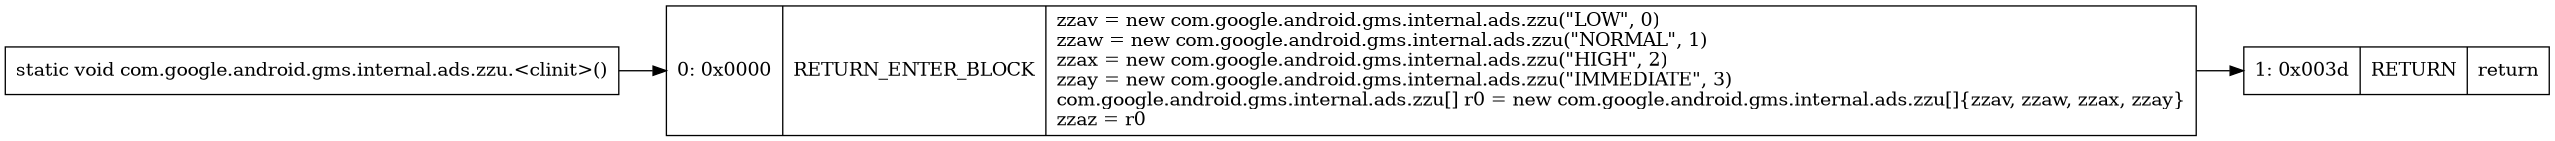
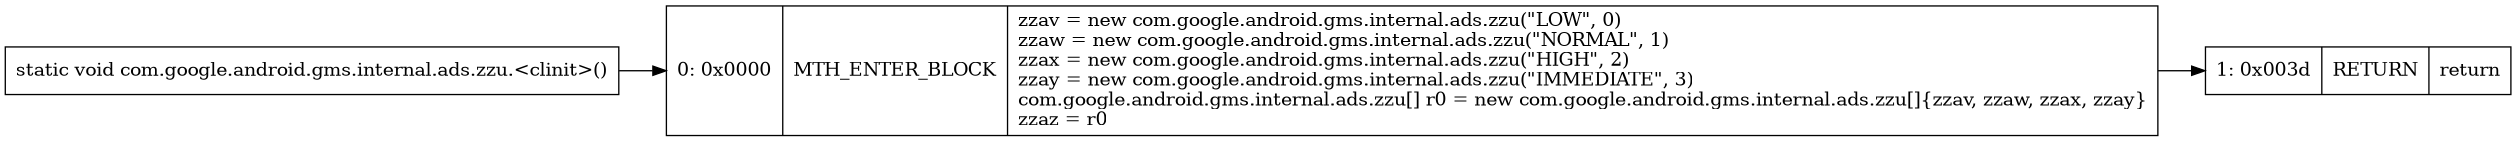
node "0: 0x0000": text "RETURN_ENTER_BLOCK" -> "MTH_ENTER_BLOCK"
